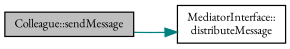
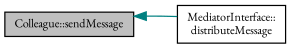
edge "Colleague::sendMessage" -> "MediatorInterface:: distributeMessage": reversed
